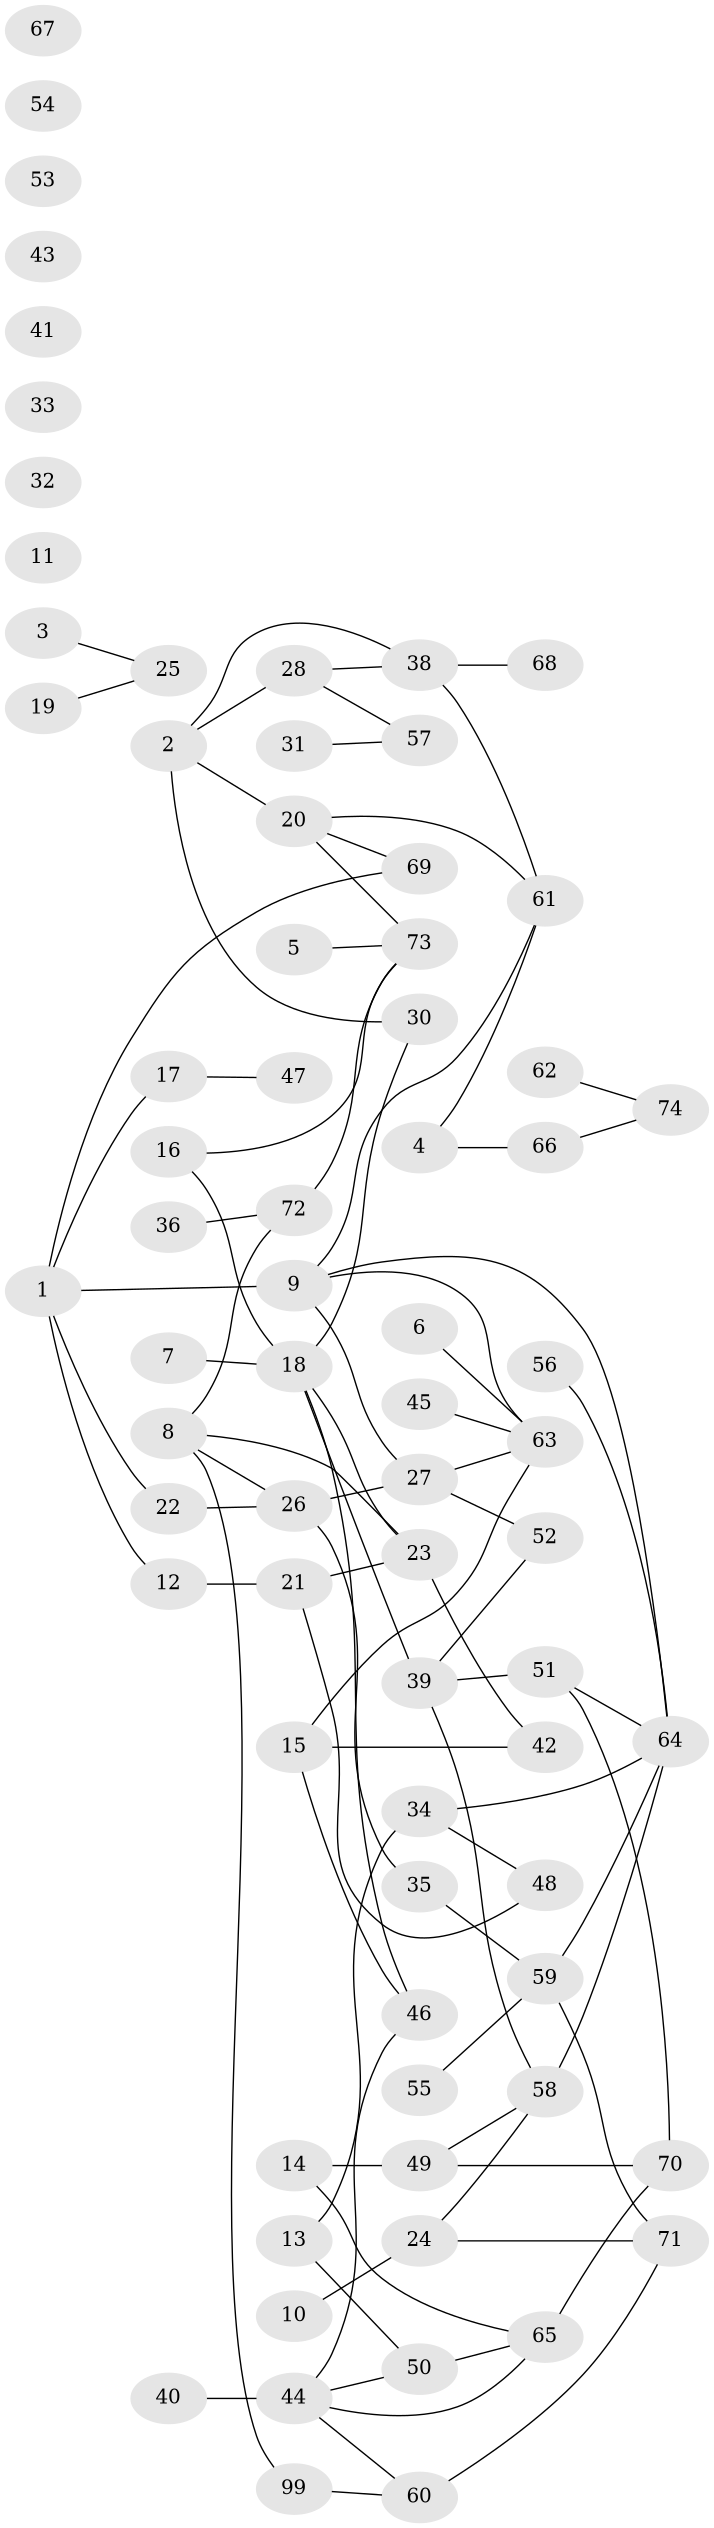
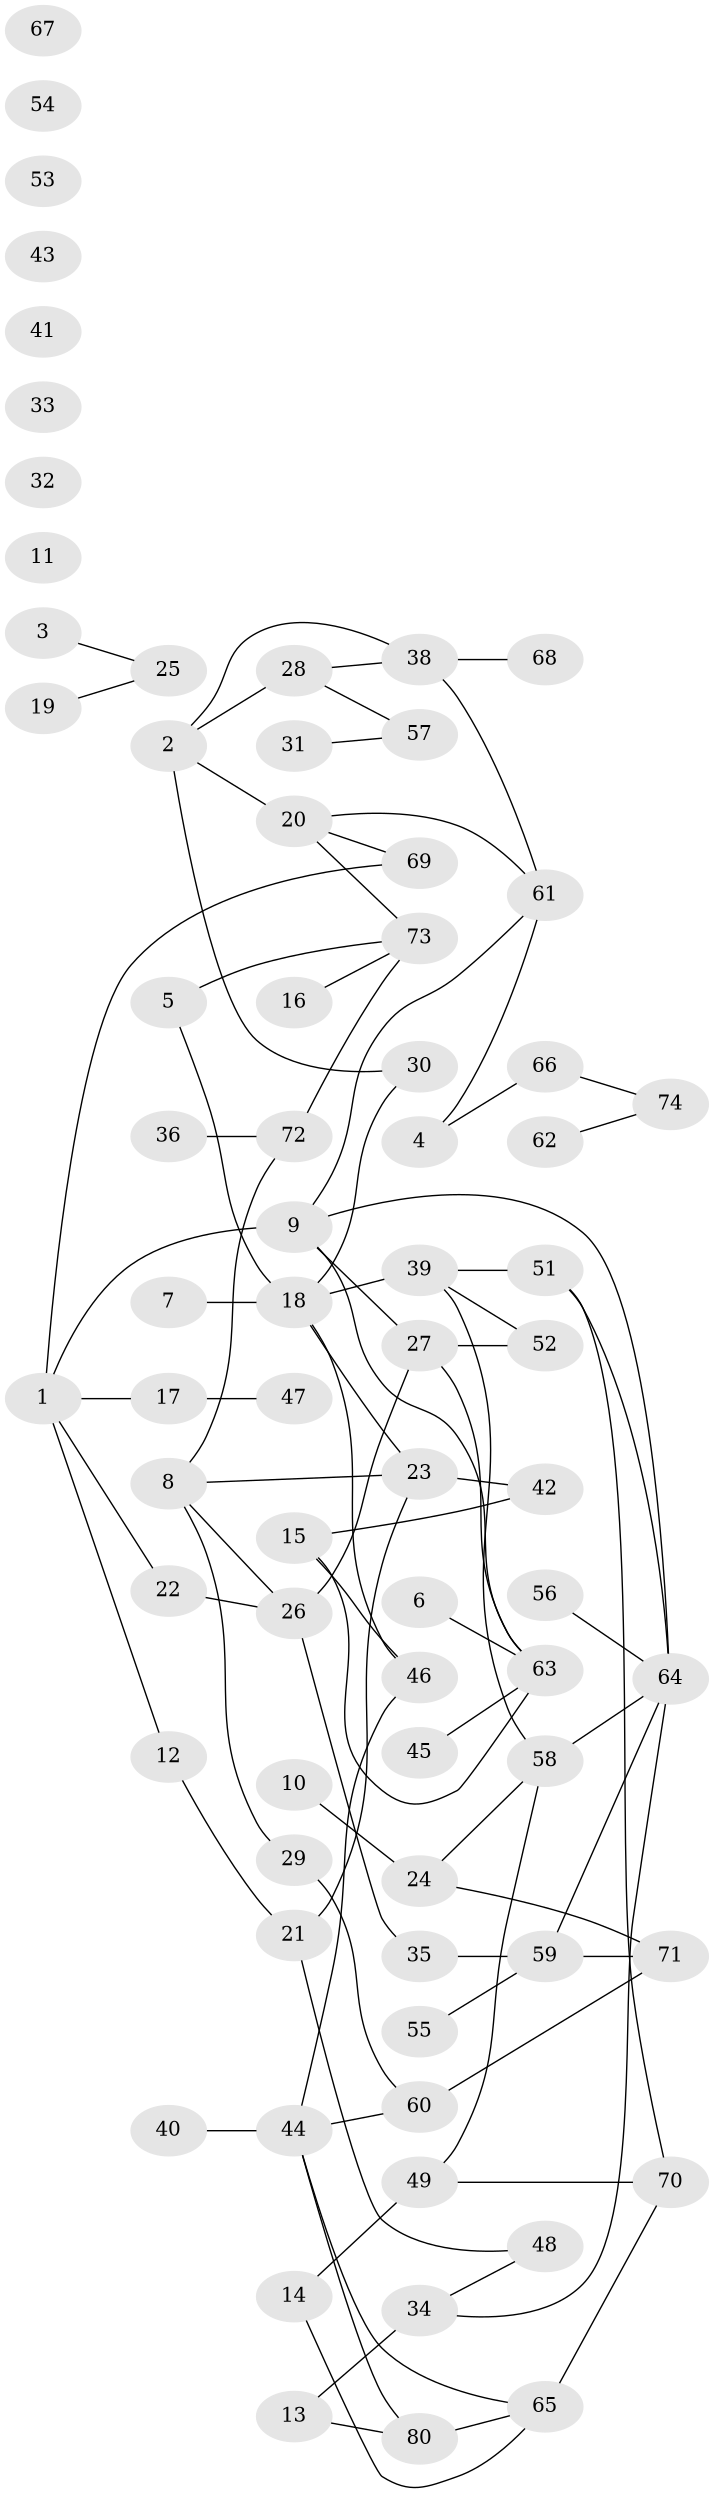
edge "16" -- "18": now "5" -- "18"
node "50": label "50" -> "80"
node "99": label "99" -> "29"
